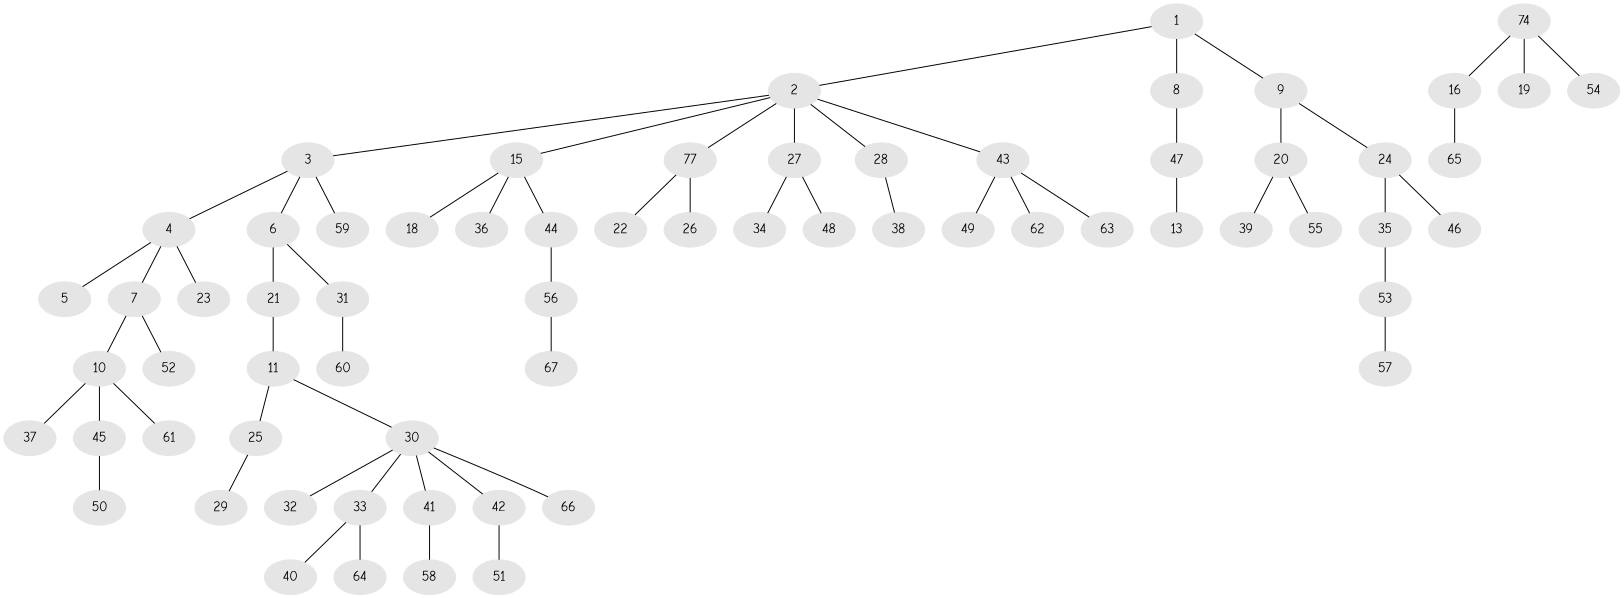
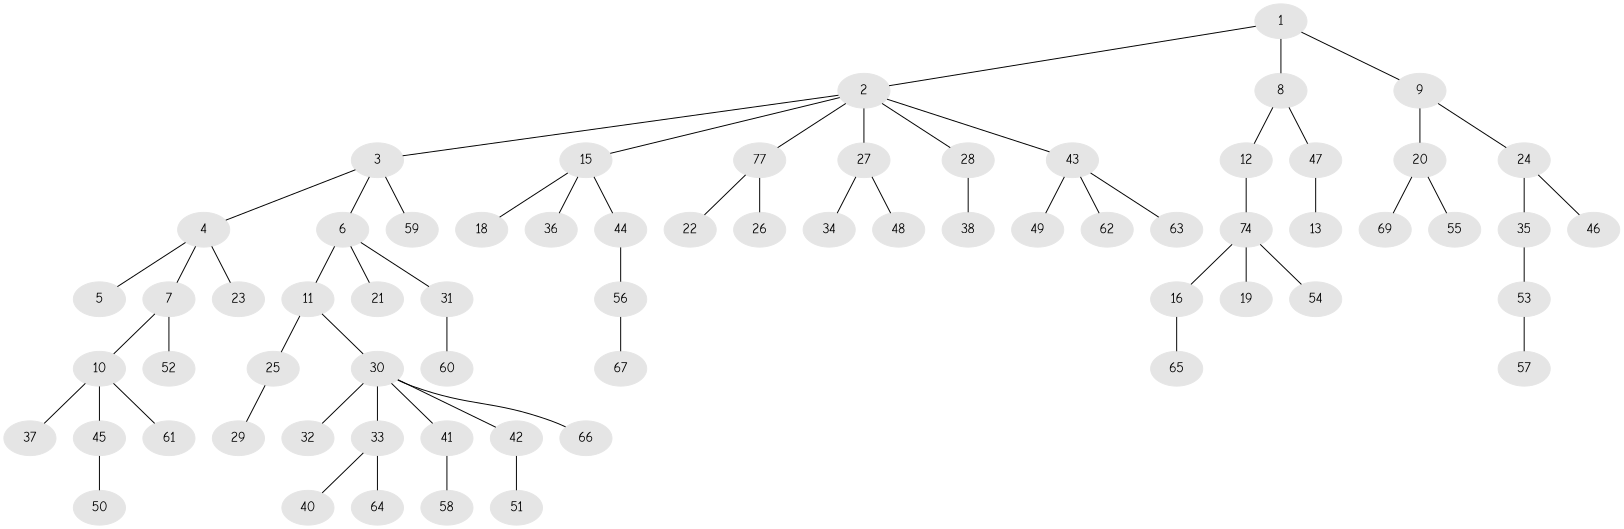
node "12": added
node "39": label "39" -> "69"
edge "21" -- "11": now "6" -- "11"
